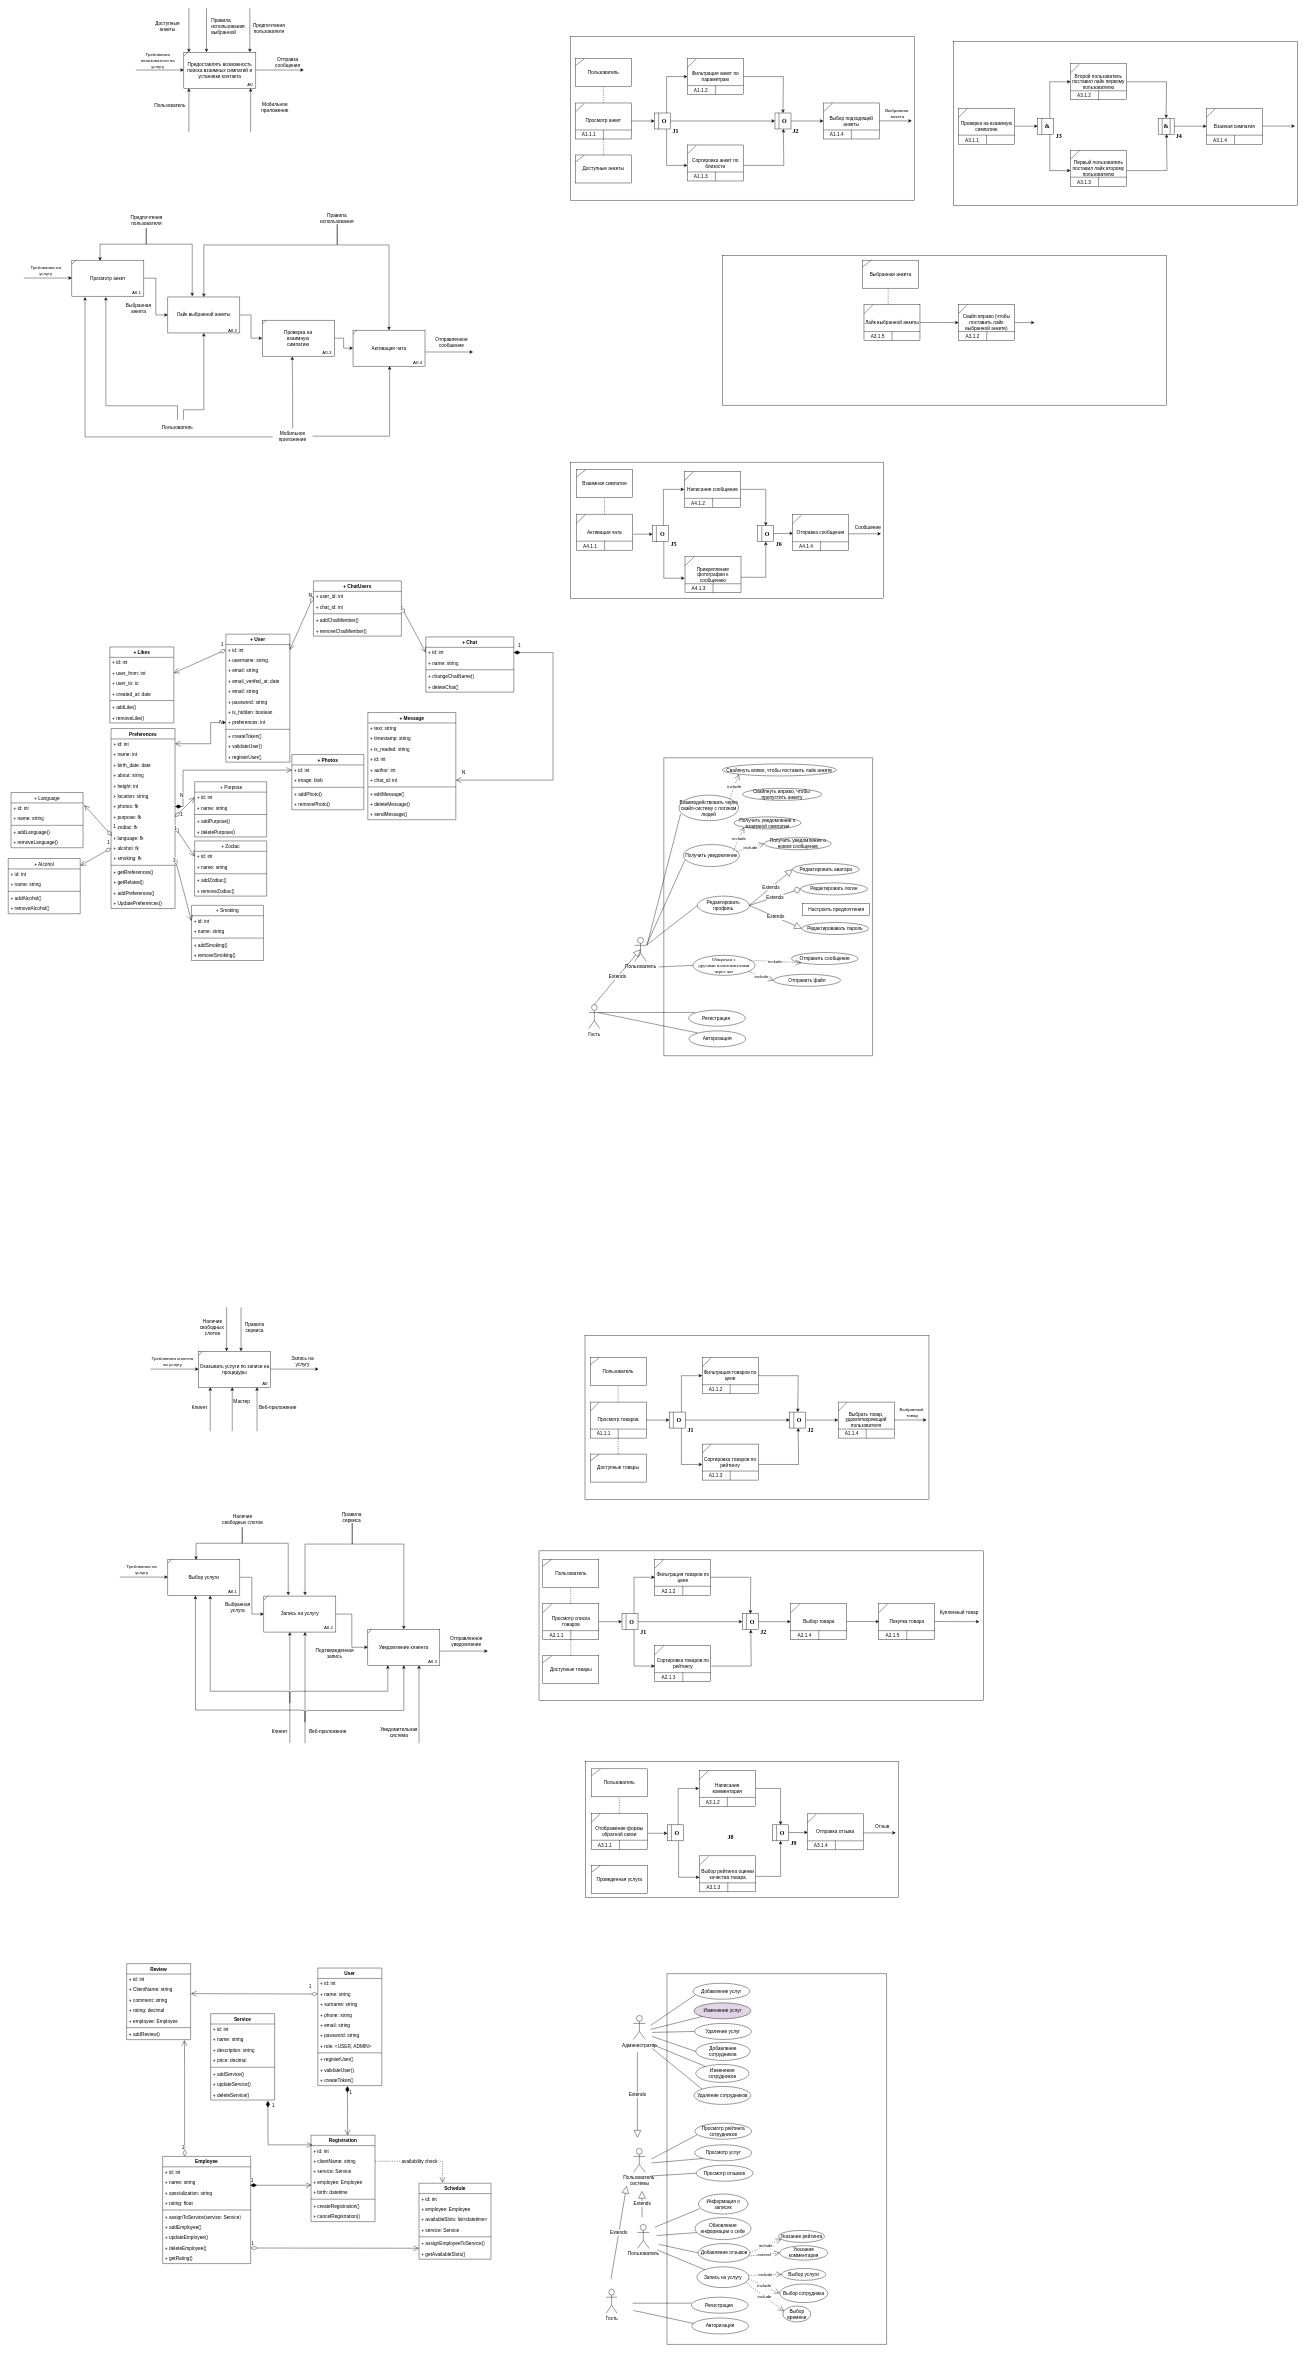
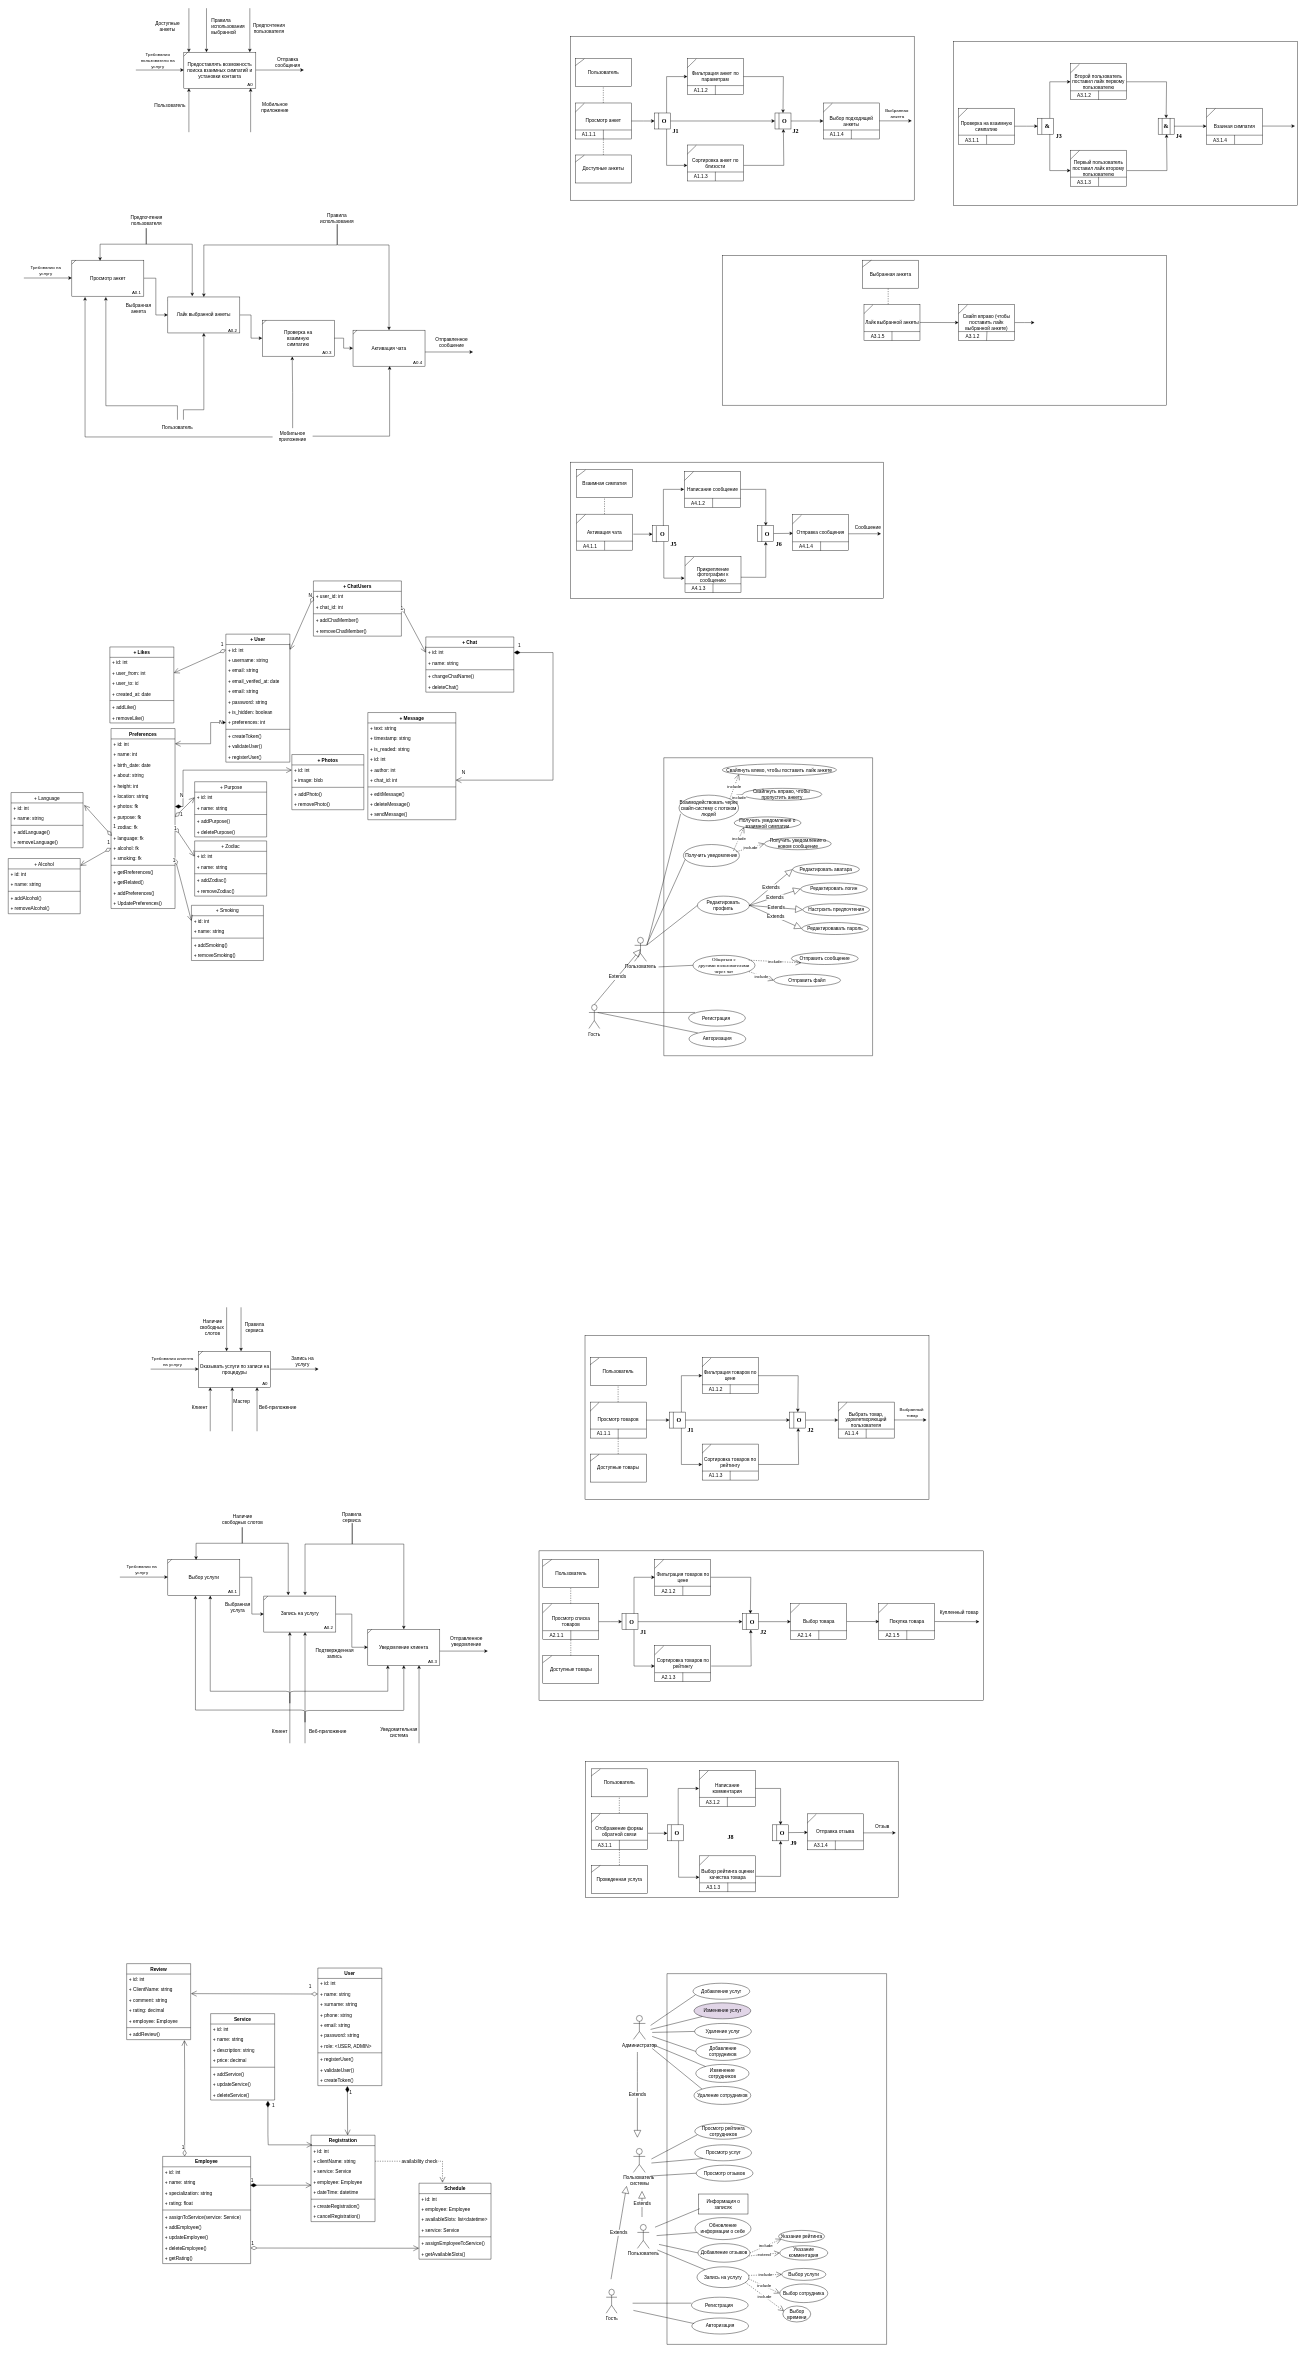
edge "Взаимодействовать через свайп-систему с потоком людей" -> "Свайпнуть вправо, чтобы пропустить анкету": added, label "include"
edge "Редактировать профиль" -> "Редактировать логин": arrowhead diamond -> block
edge "Редактировать профиль" -> "Настроить предпочтения": added, label "Extends"
node "Настроить предпочтения": shape rectangle -> ellipse
edge "Отображение формы обратной связи" -- "Проведенная услуга": added
node "+ birth: datetime": label "+ birth: datetime" -> "+ dateTime: datetime"
node "Информация о записях": shape ellipse -> rectangle
